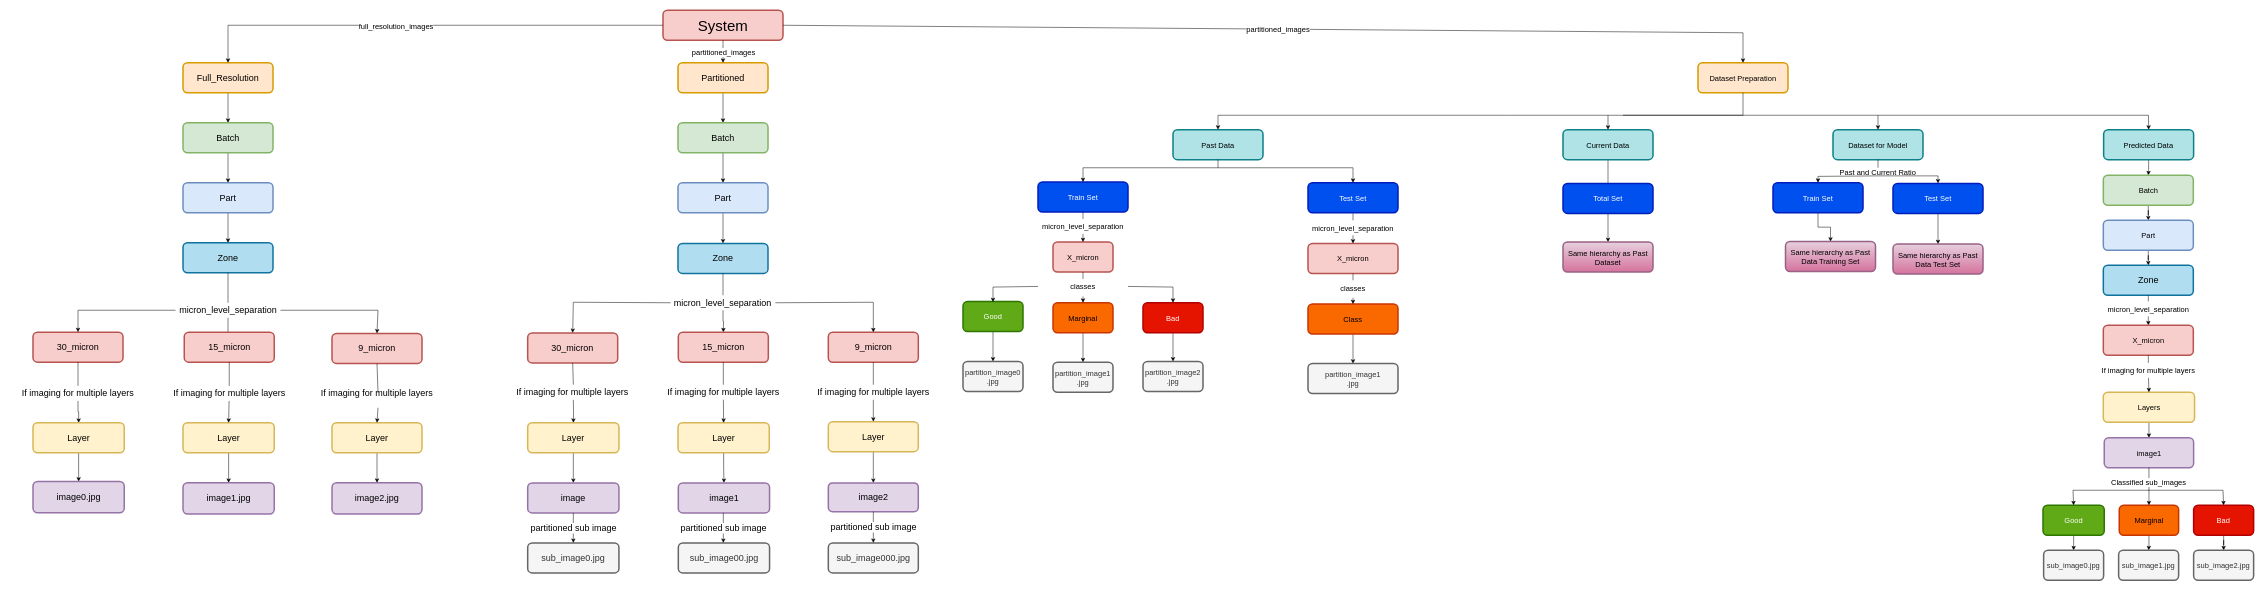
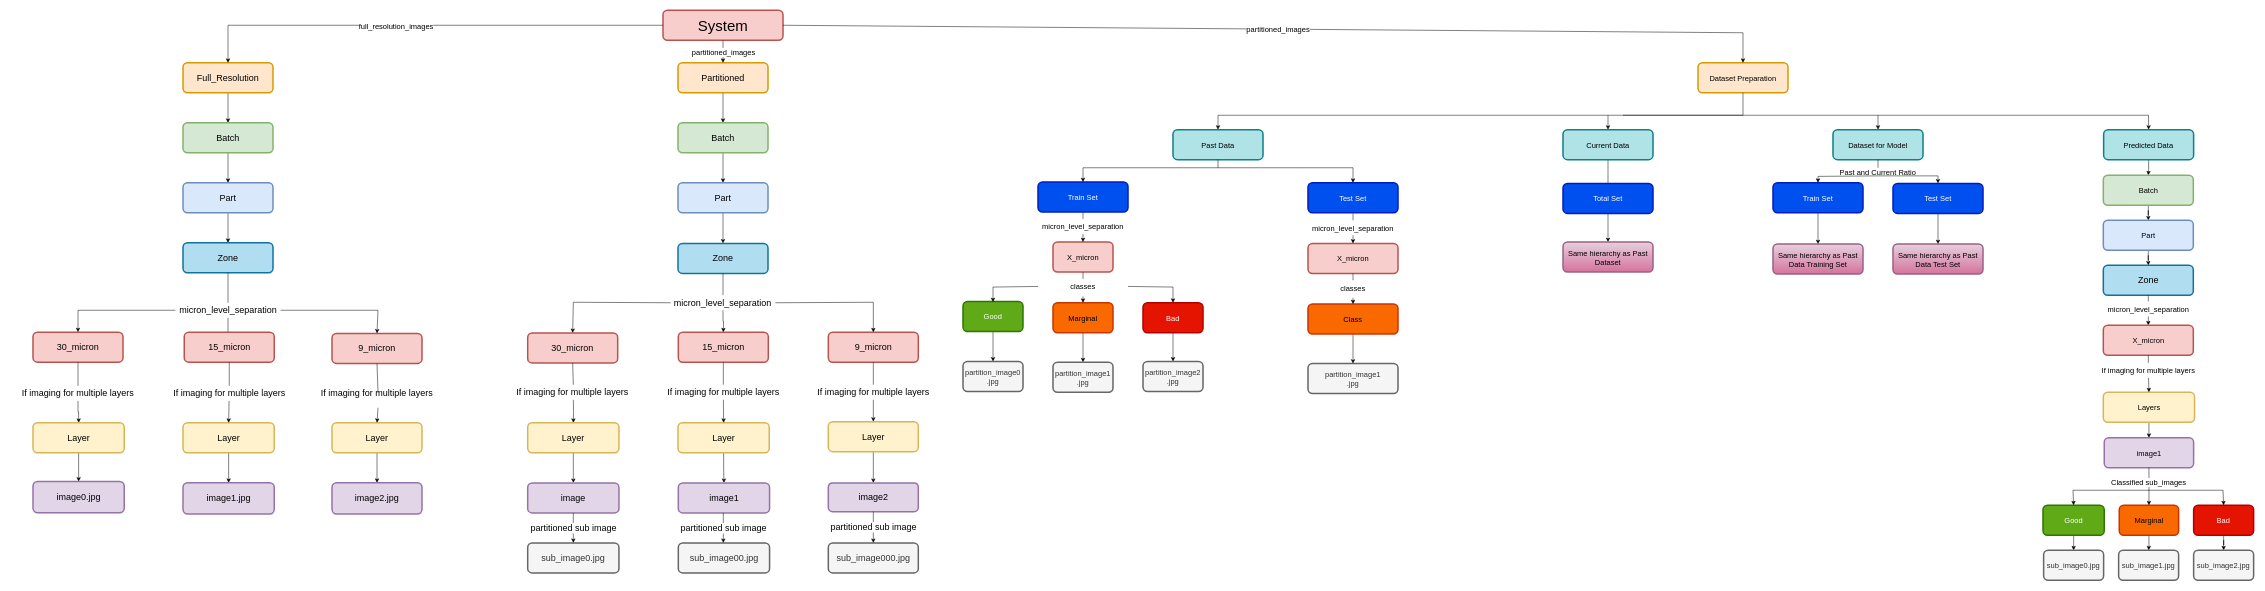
node "Same hierarchy as Past Data Training Set": moved (1830, 257) -> (1818, 259)
